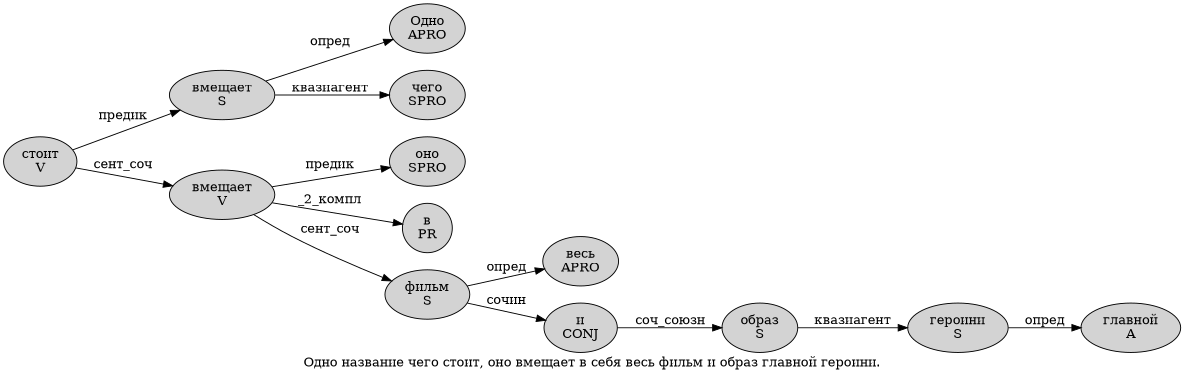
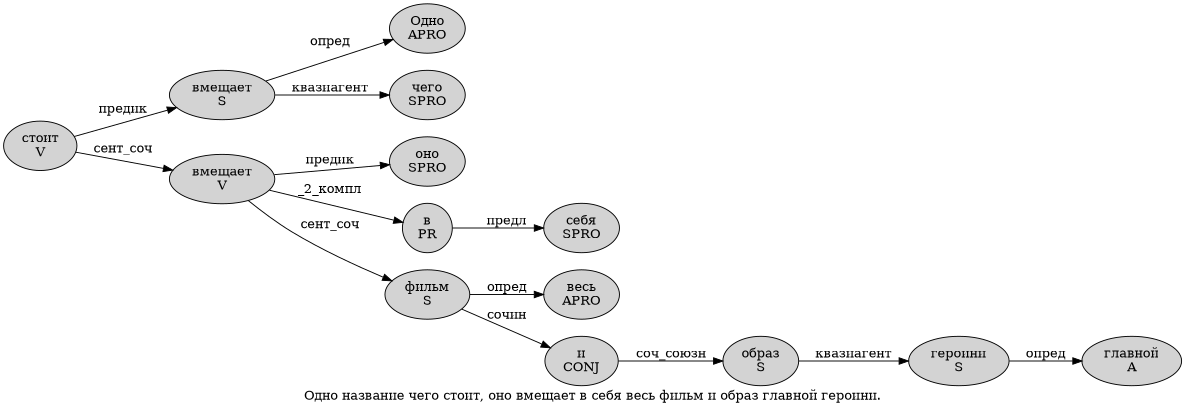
node "себя SPRO": added
